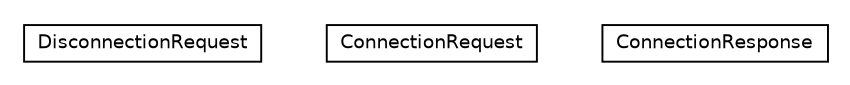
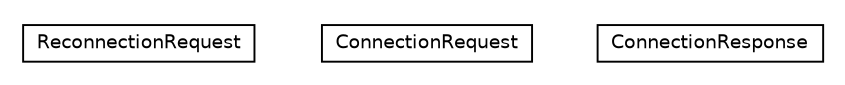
node "ReconnectionRequest": added
node "DisconnectionRequest": removed
